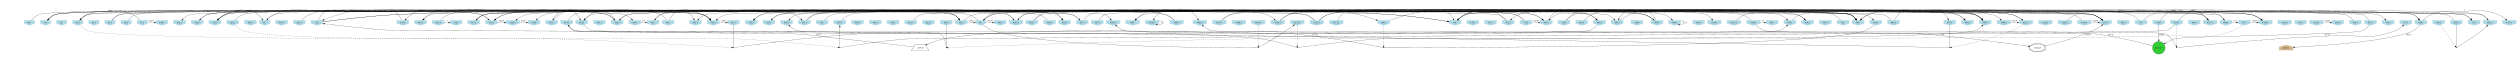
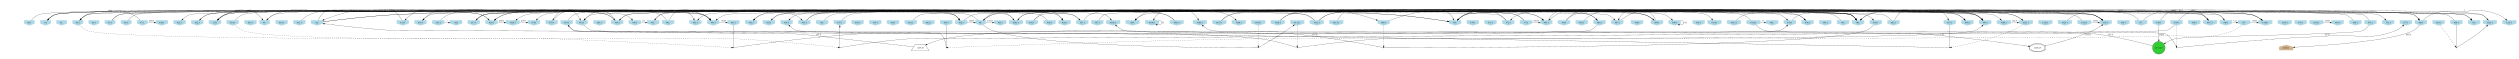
edge "#61:1" -> "#110:1": now "#61:1" -> "#108:1"
